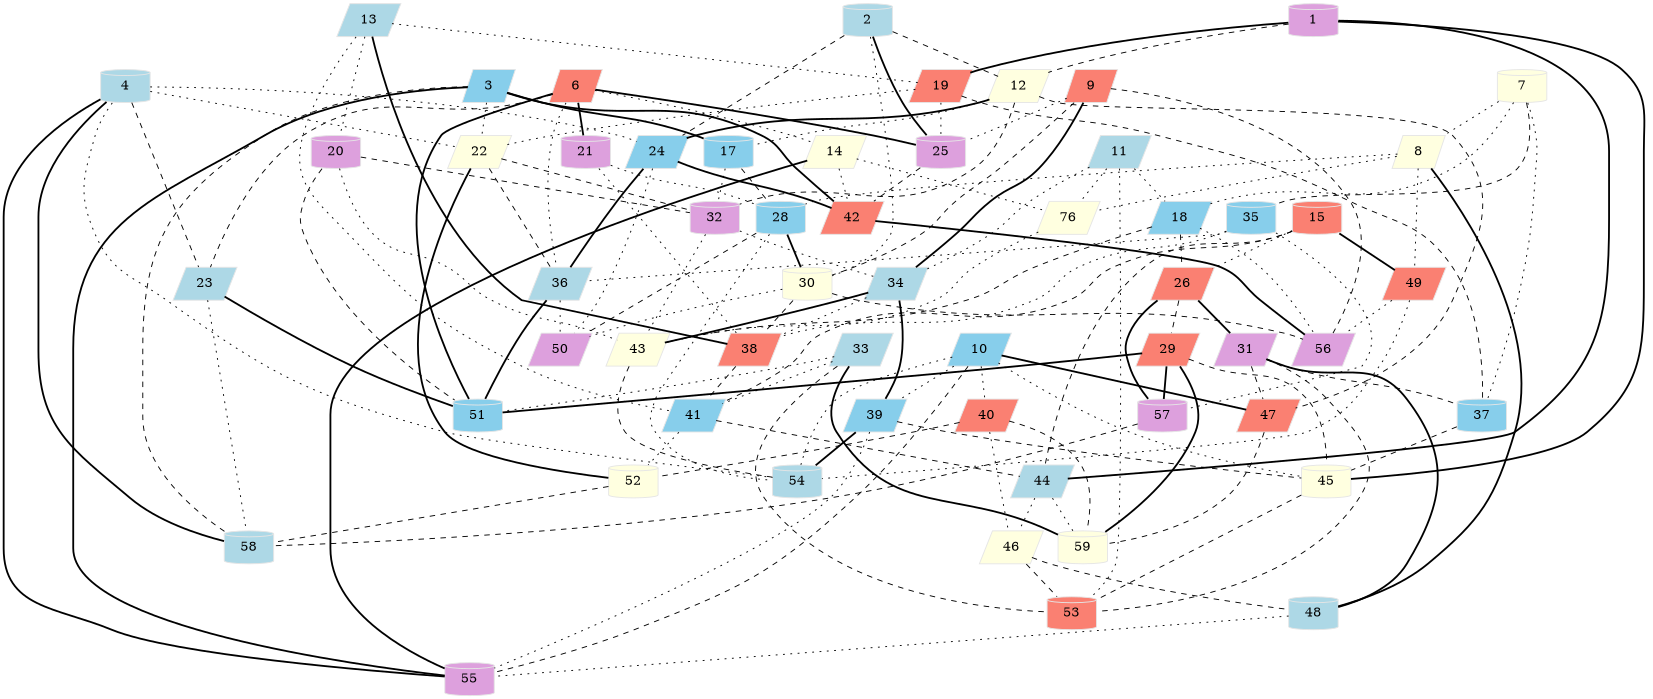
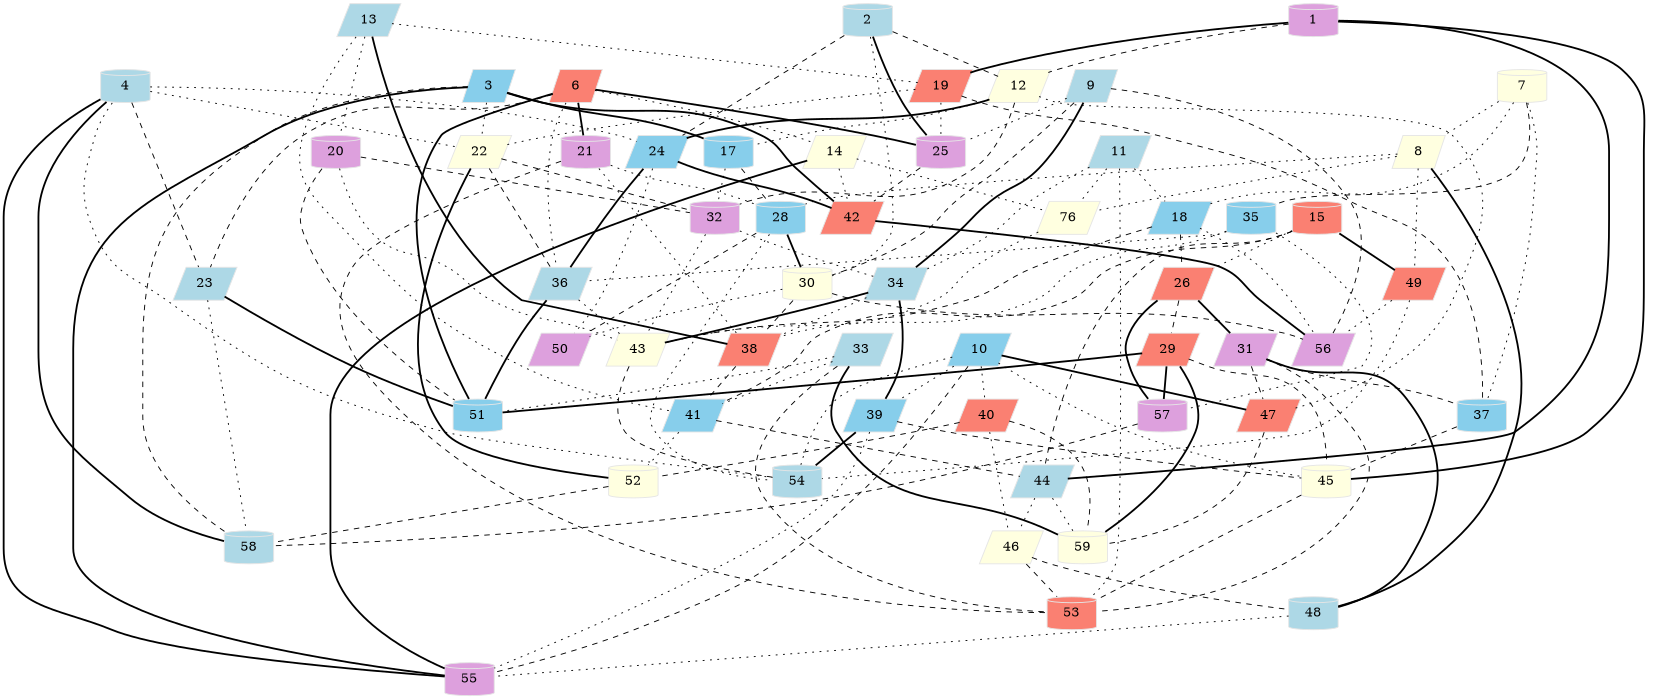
node "9": fillcolor salmon -> lightblue
edge "12" -- "47": style dashed -> dotted
edge "36" -- "50": now "36" -- "43"
edge "21" -- "53": added
